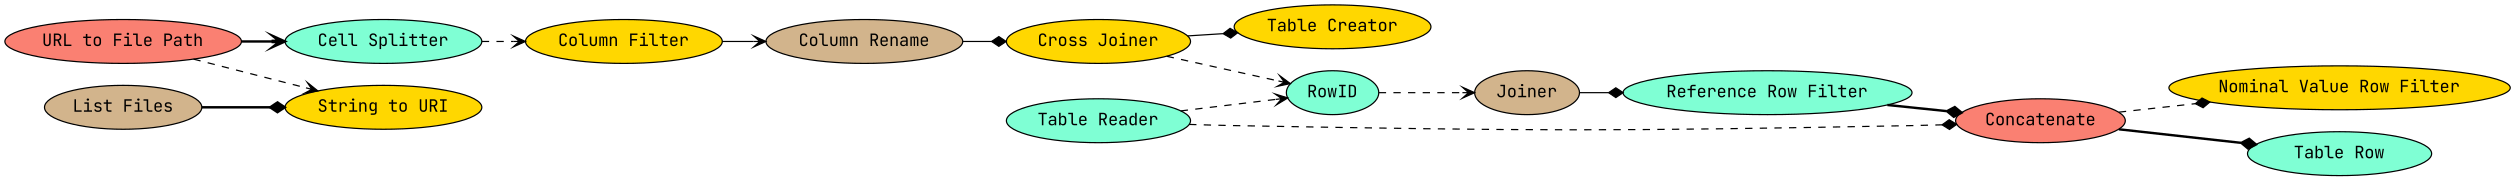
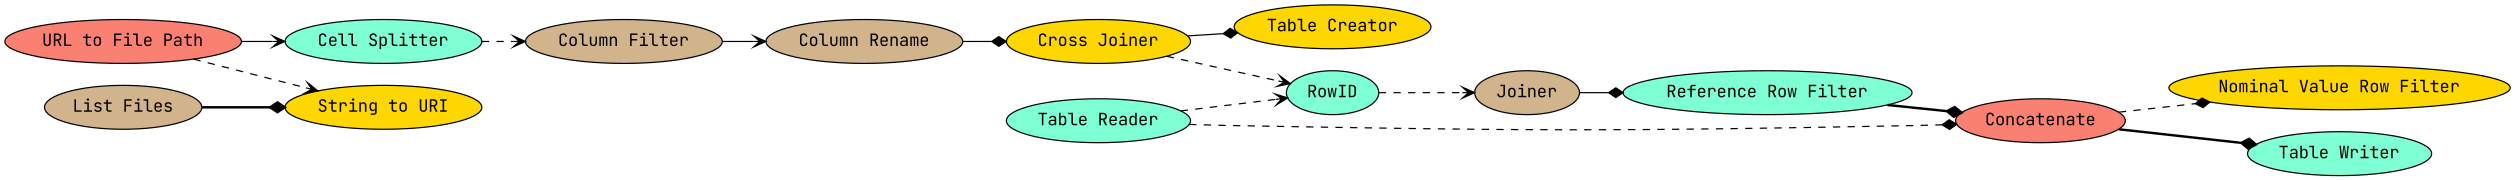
edge "URL to File Path" -> "Cell Splitter": style bold -> solid
node "Column Filter": fillcolor gold -> tan
node "Table Row": label "Table Row" -> "Table Writer"
